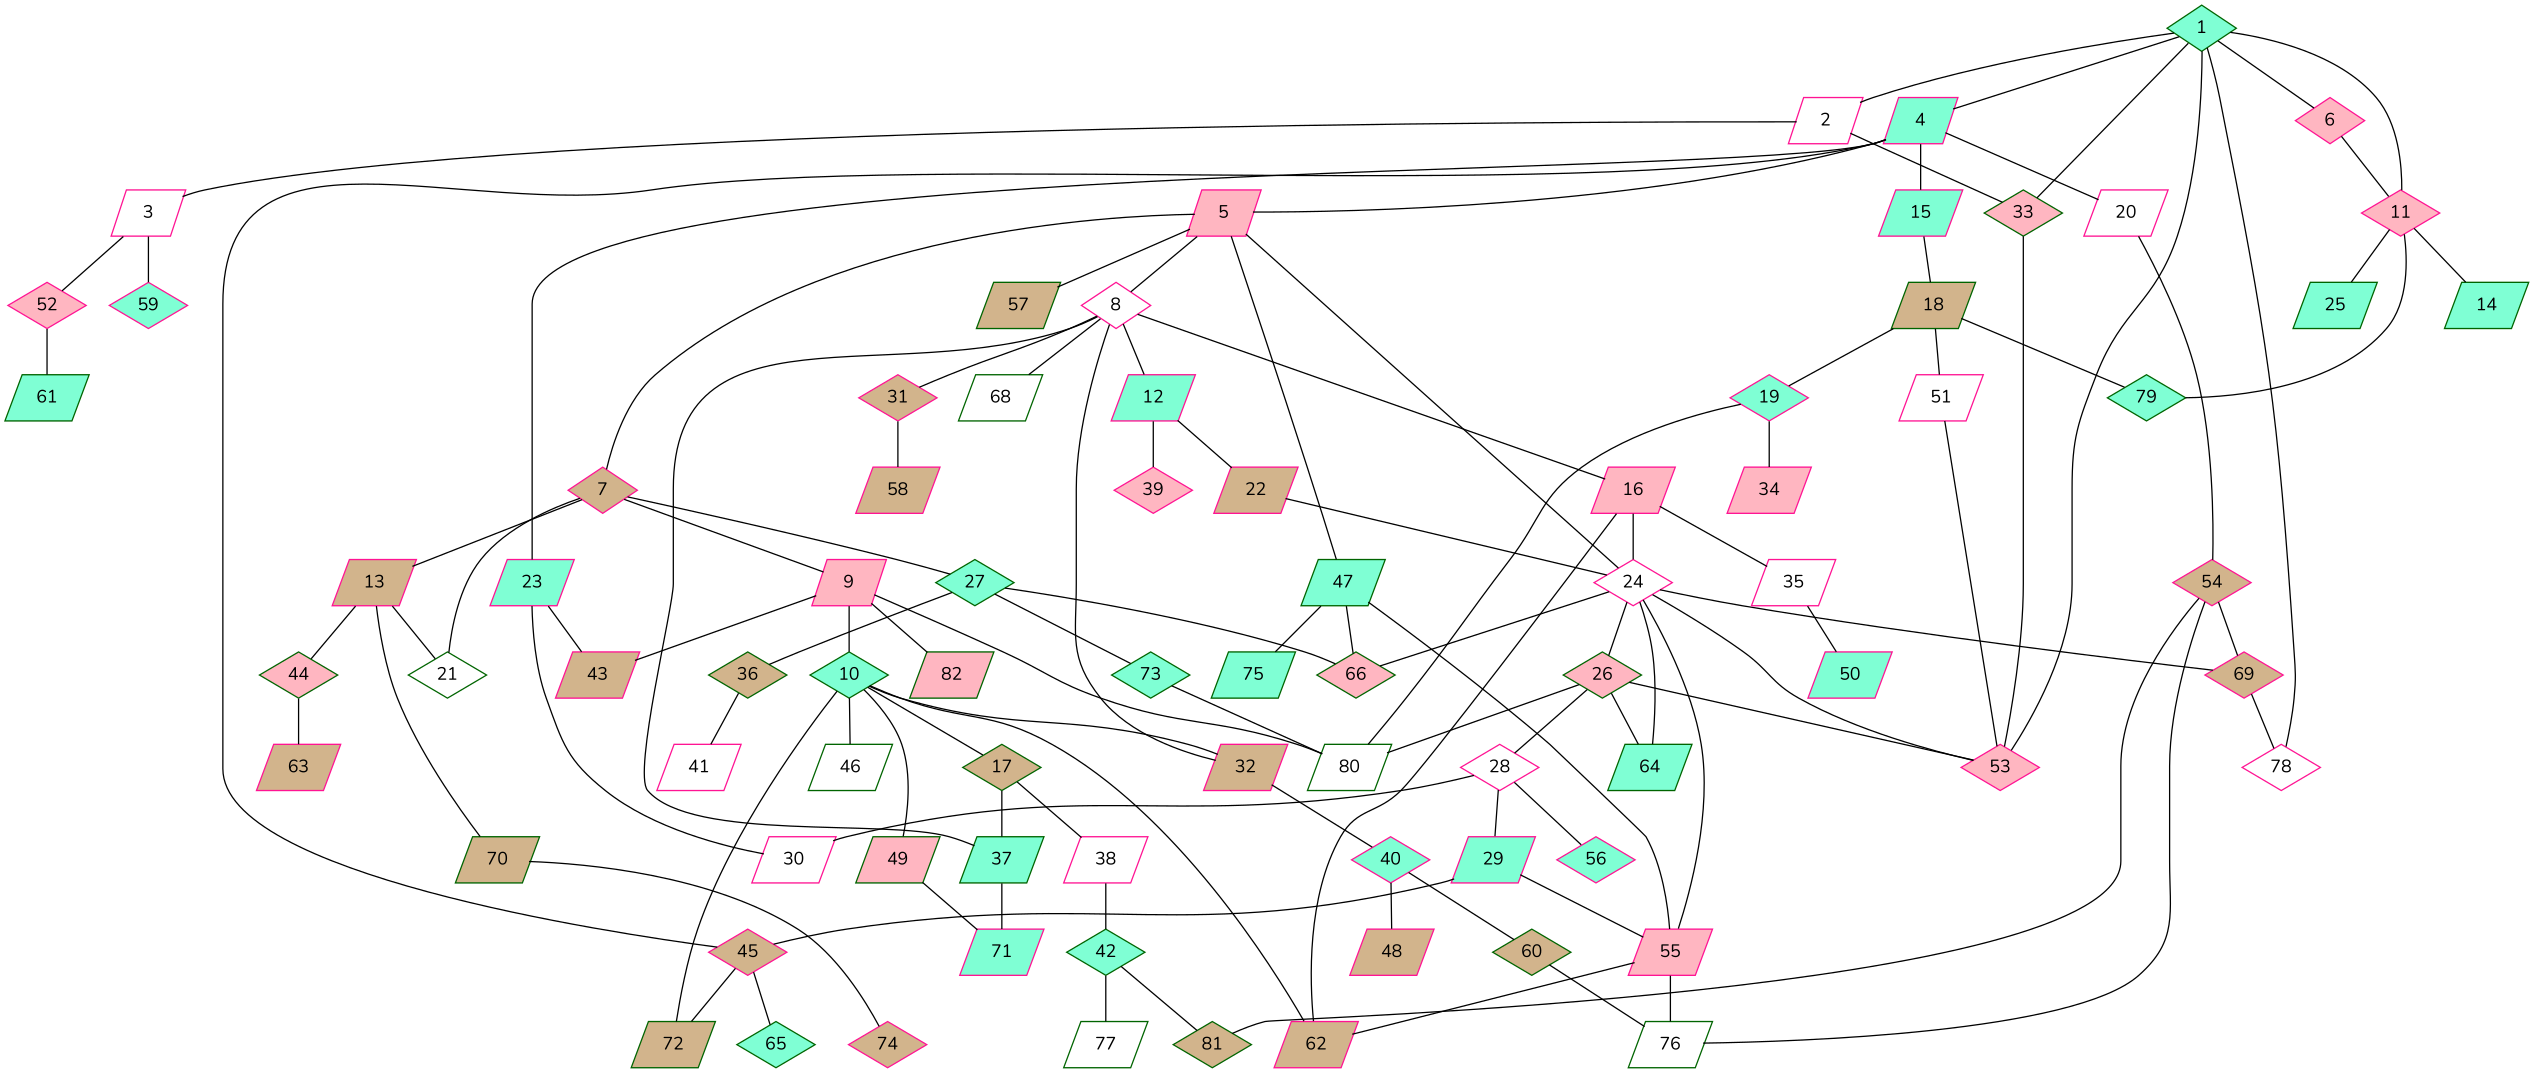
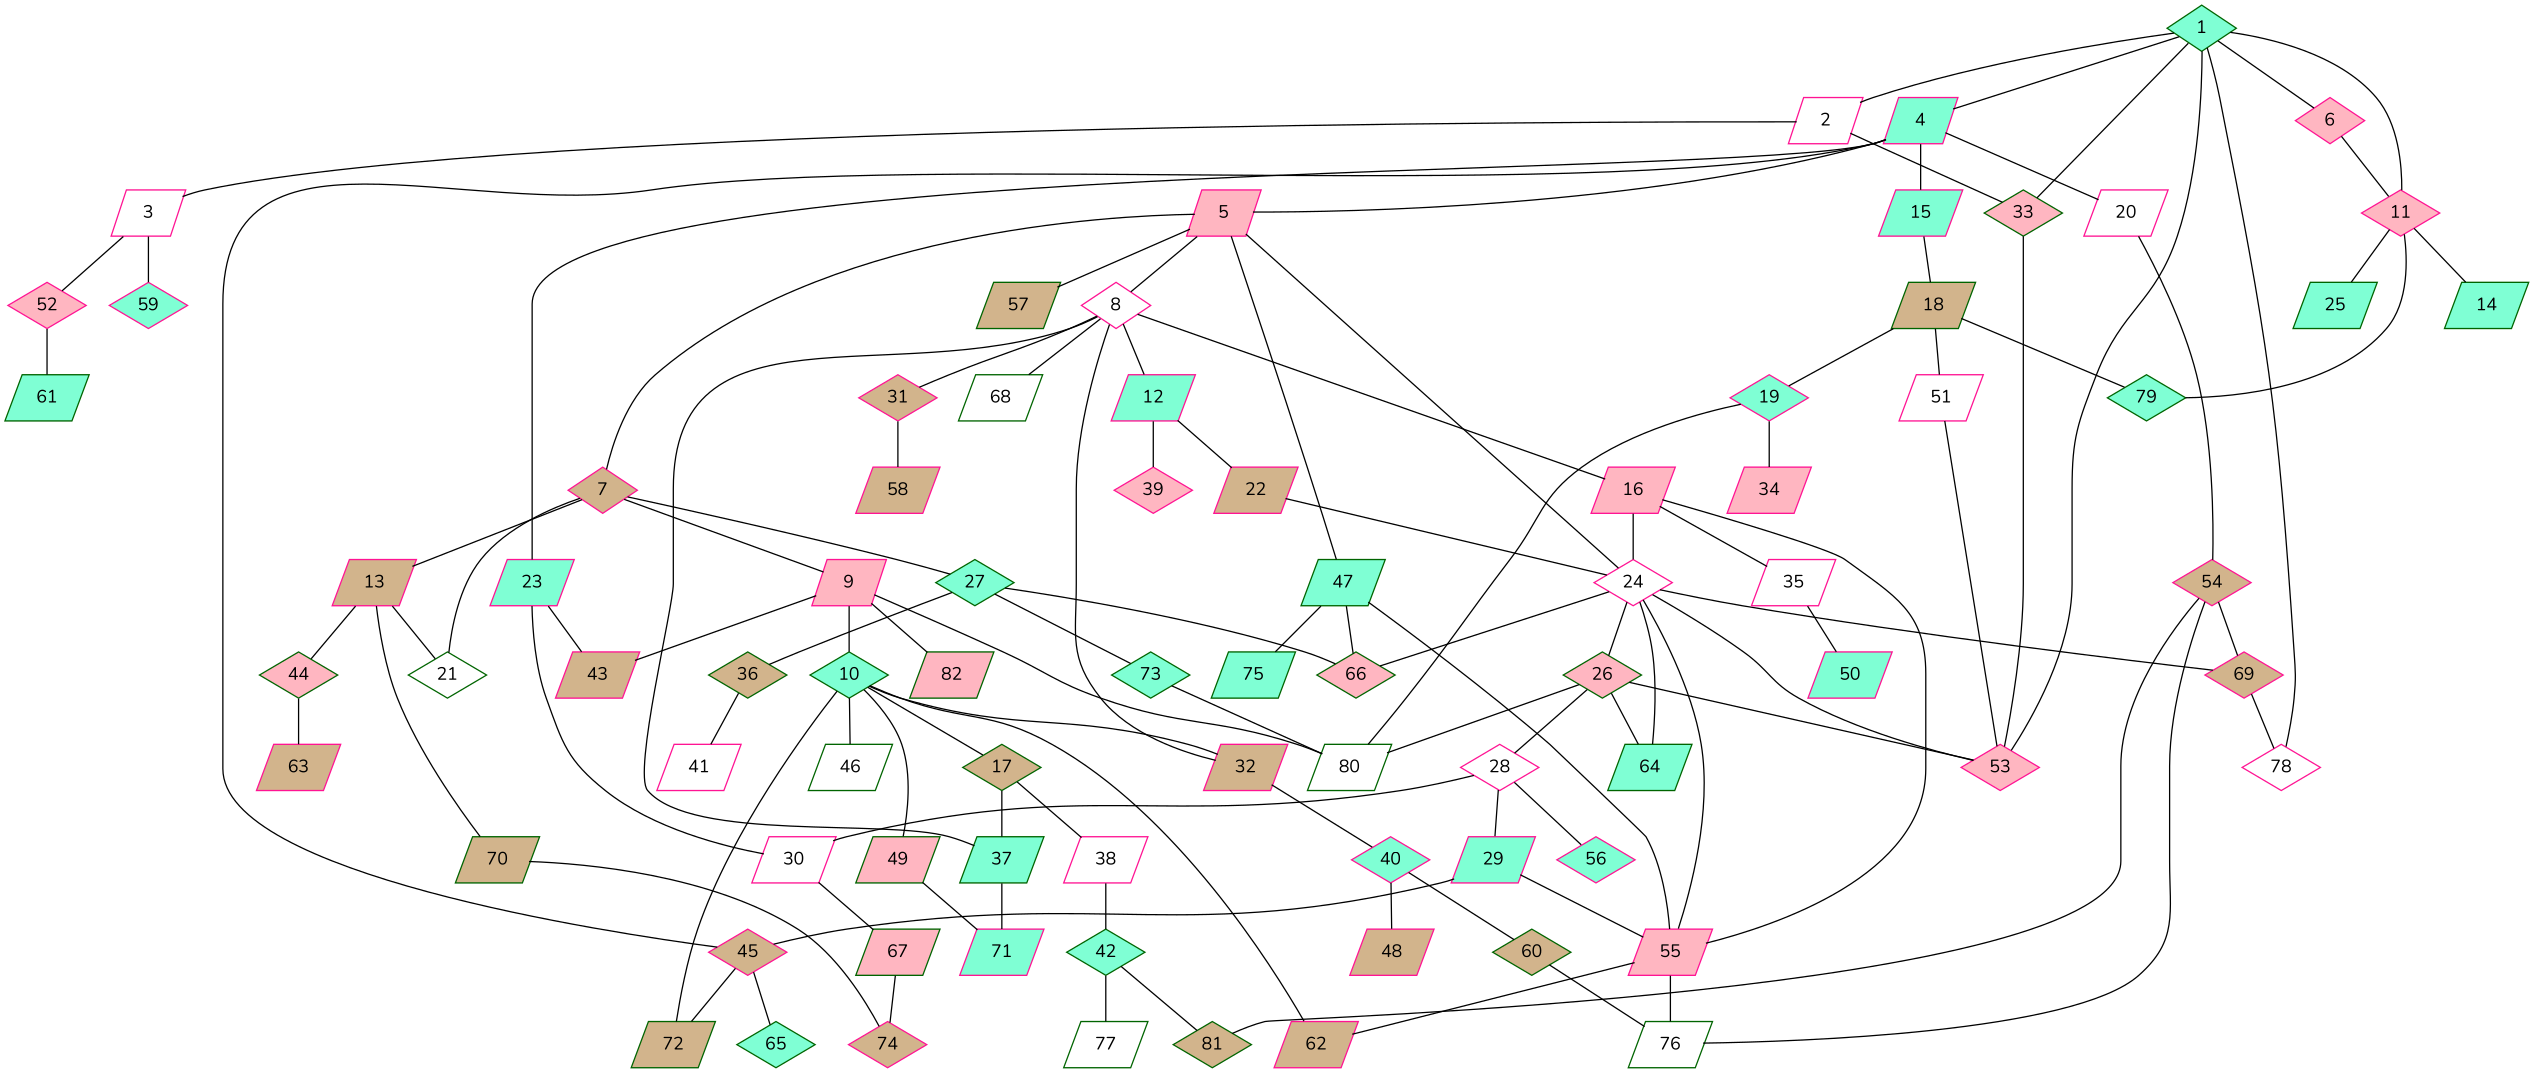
edge "16" -- "62": now "16" -- "55"
node "67": added
